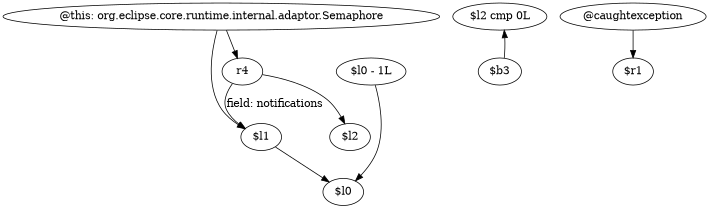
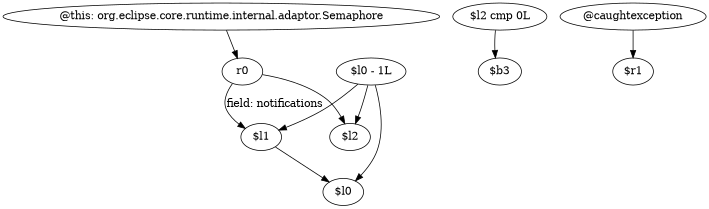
edge "$b3" -> "$l2 cmp 0L": reversed
node "r4": label "r4" -> "r0"
edge "@this: org.eclipse.core.runtime.internal.adaptor.Semaphore" -> "$l1": now "$l0 - 1L" -> "$l1"
edge "$l0 - 1L" -> "$l2": added
